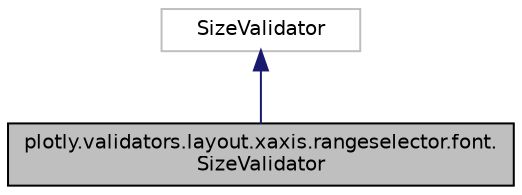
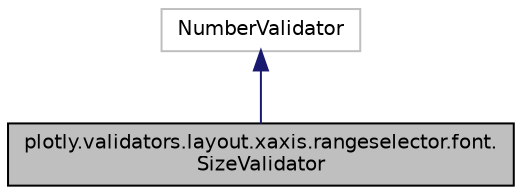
node "SizeValidator": label "SizeValidator" -> "NumberValidator"
